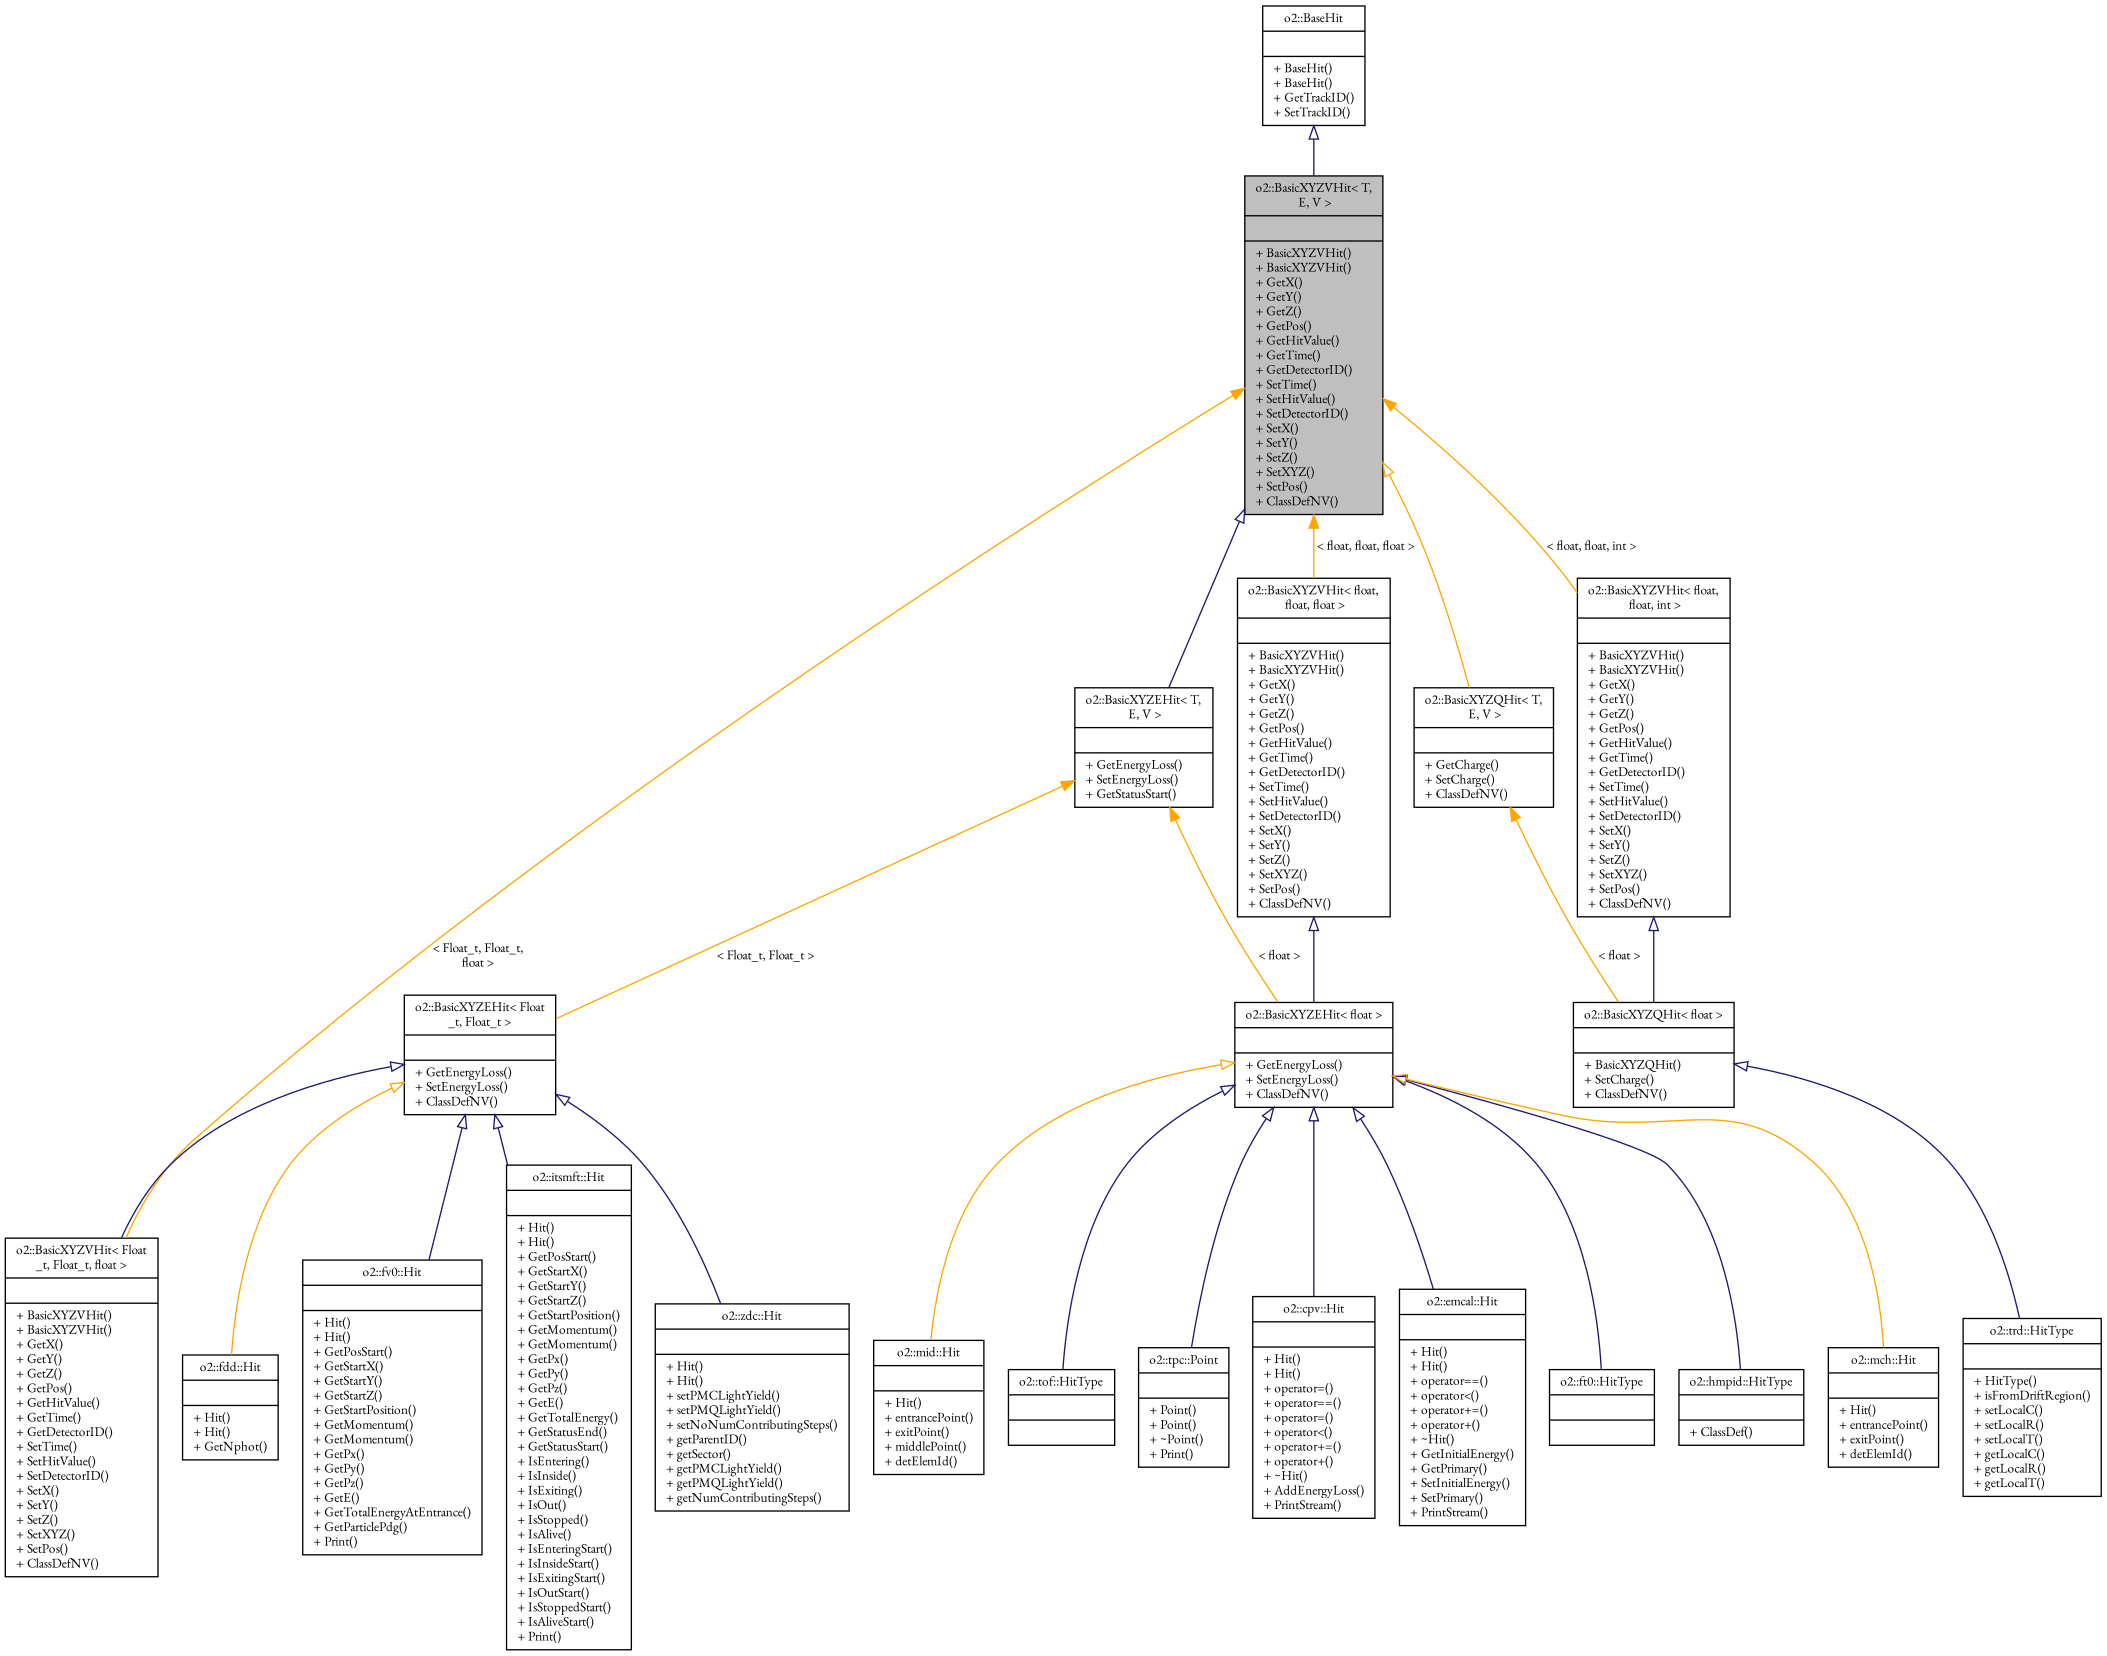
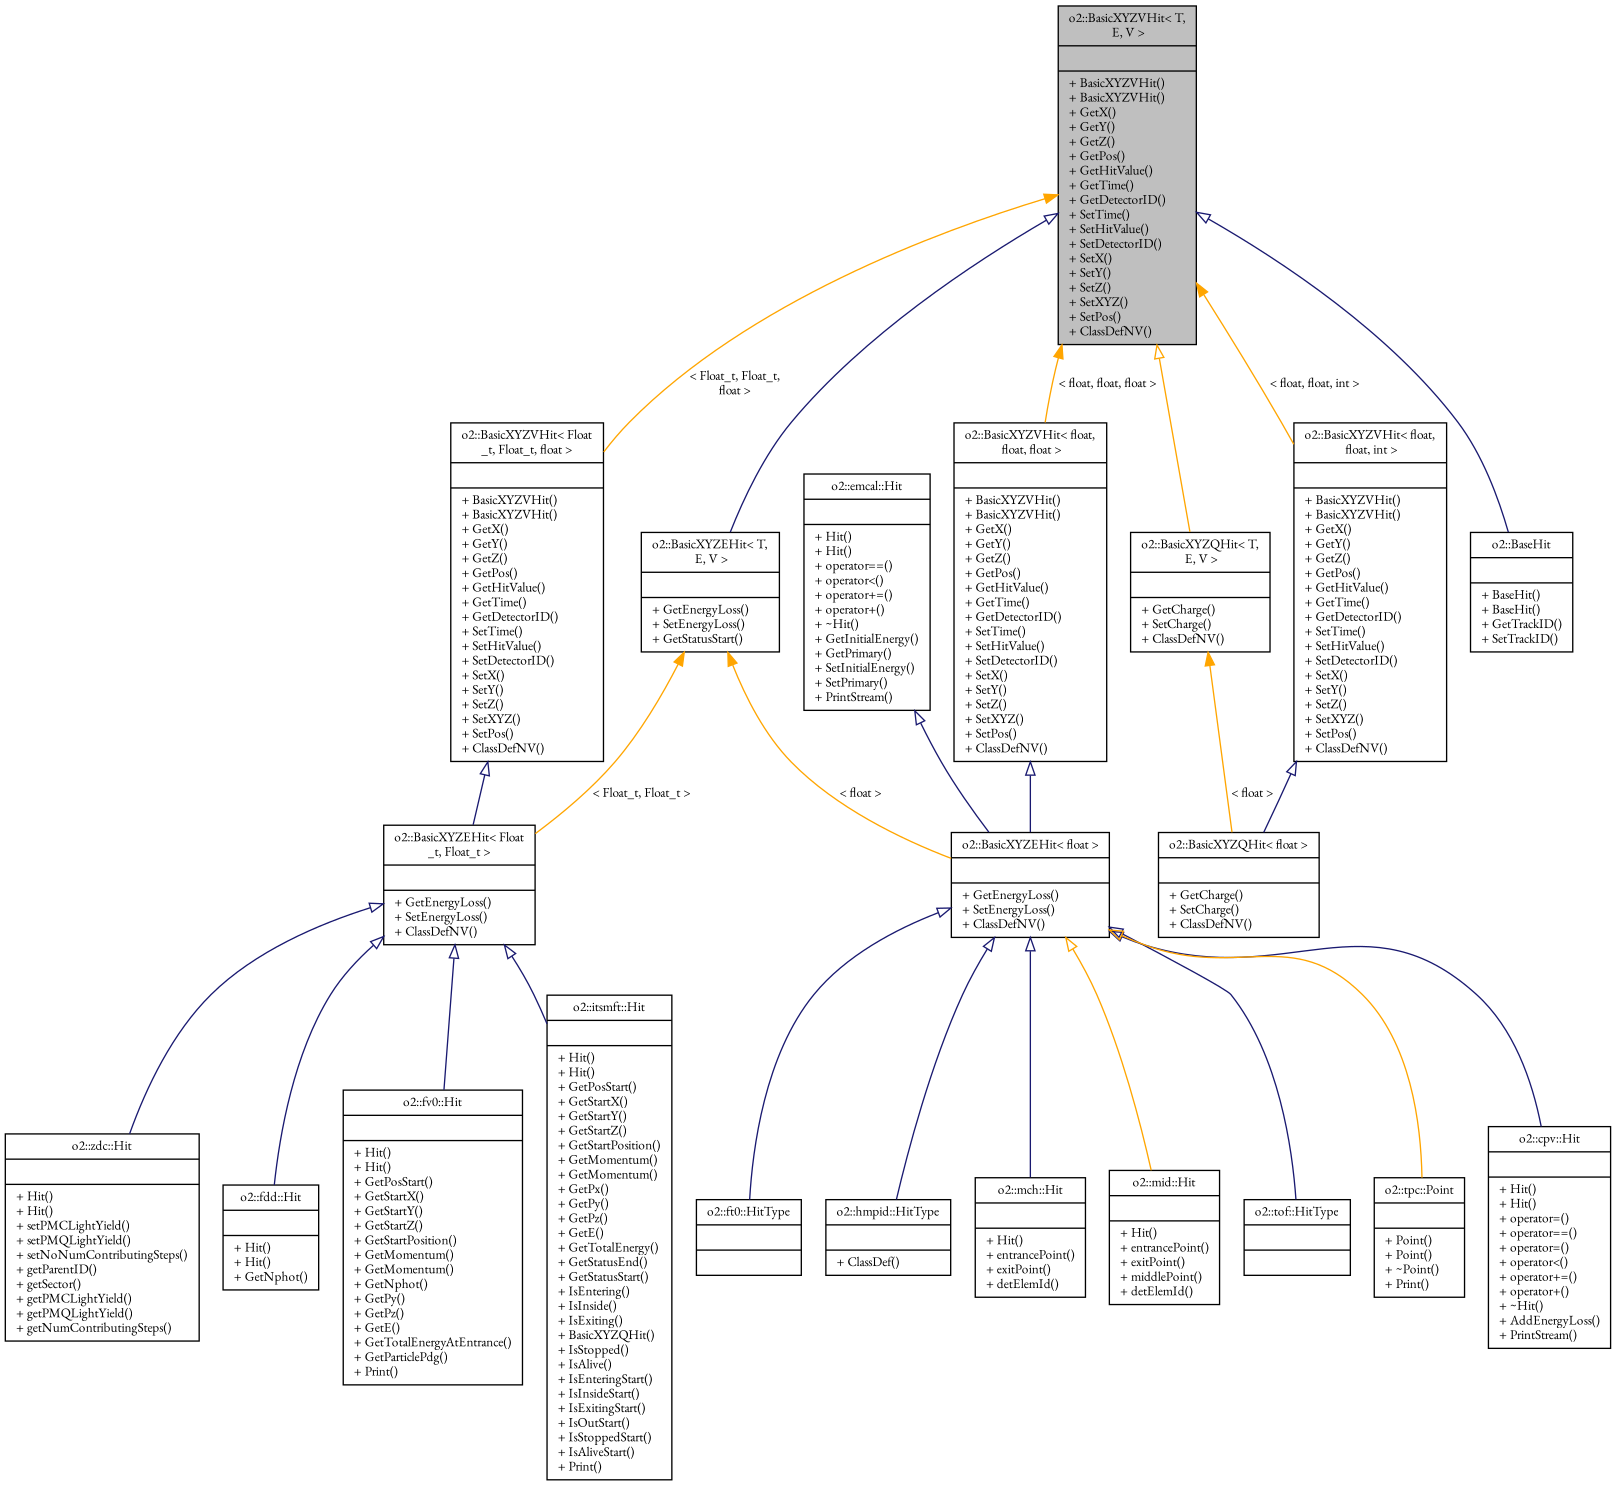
edge "o2::BasicXYZVHit< T," -> "o2::BaseHit": reversed
node "o2::BasicXYZQHit< float >": text "+ BasicXYZQHit()" -> "+ GetCharge()"
edge "o2::BasicXYZVHit< Float" -> "o2::BasicXYZEHit< Float": reversed
edge "o2::mch::Hit" -> "o2::BasicXYZEHit< float >": color orange -> midnightblue
edge "o2::fdd::Hit" -> "o2::BasicXYZEHit< Float": color orange -> midnightblue
edge "o2::emcal::Hit" -> "o2::BasicXYZEHit< float >": reversed
edge "o2::tpc::Point" -> "o2::BasicXYZEHit< float >": color midnightblue -> orange
node "o2::trd::HitType": removed
node "o2::fv0::Hit": text "+ GetPx()" -> "+ GetNphot()"
node "o2::itsmft::Hit": text "+ IsOut()" -> "+ BasicXYZQHit()"
